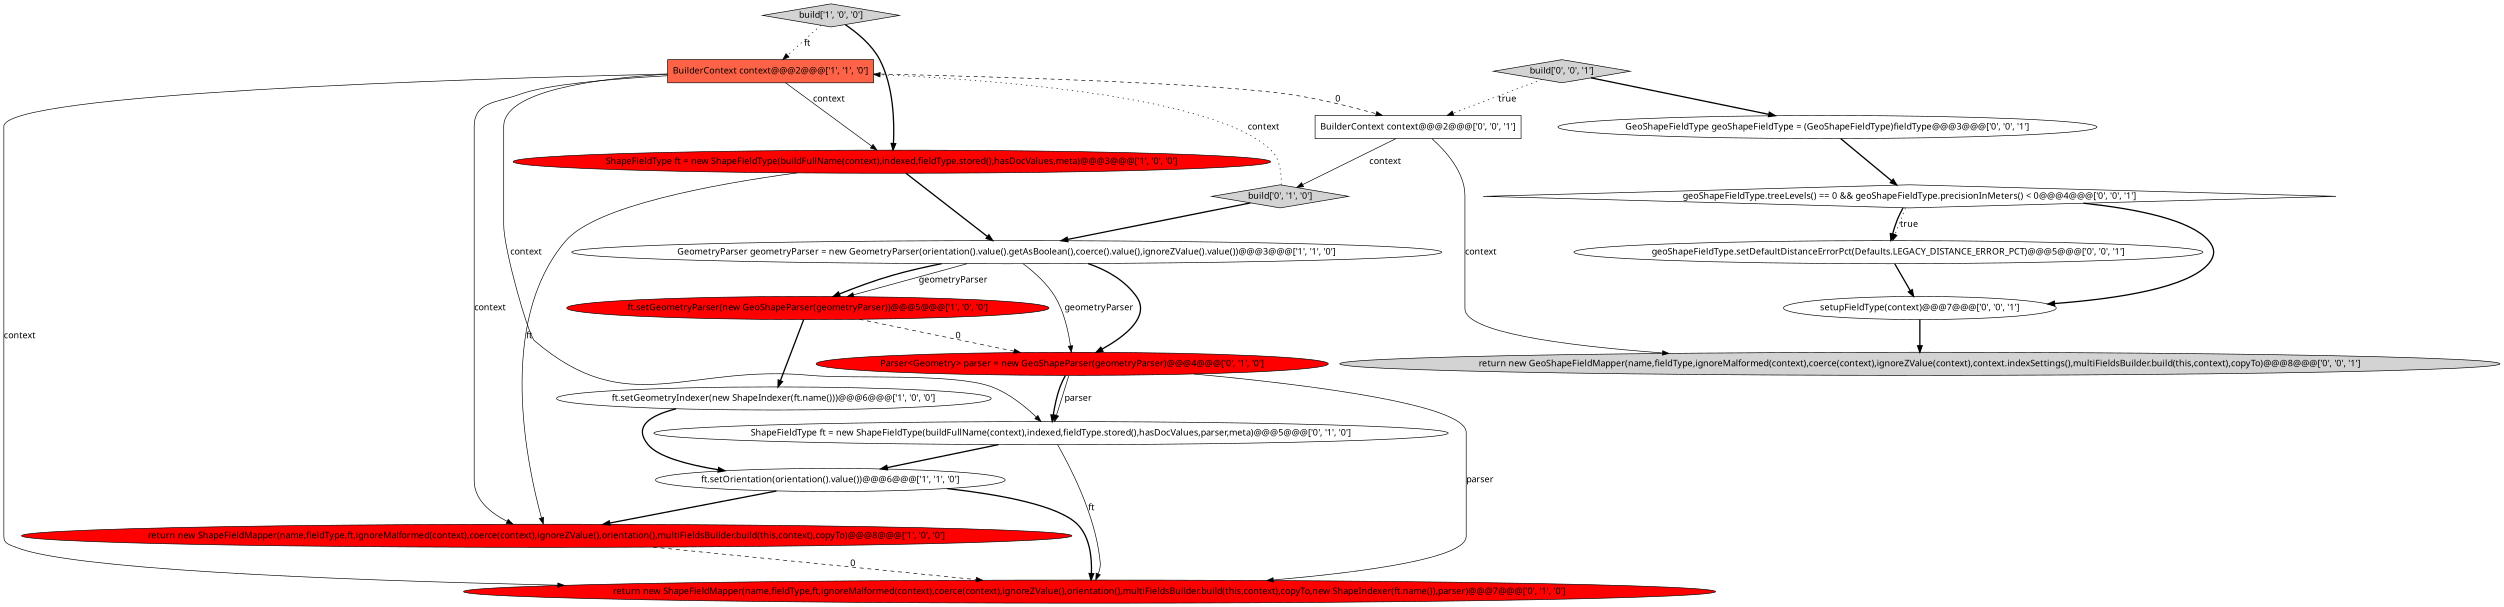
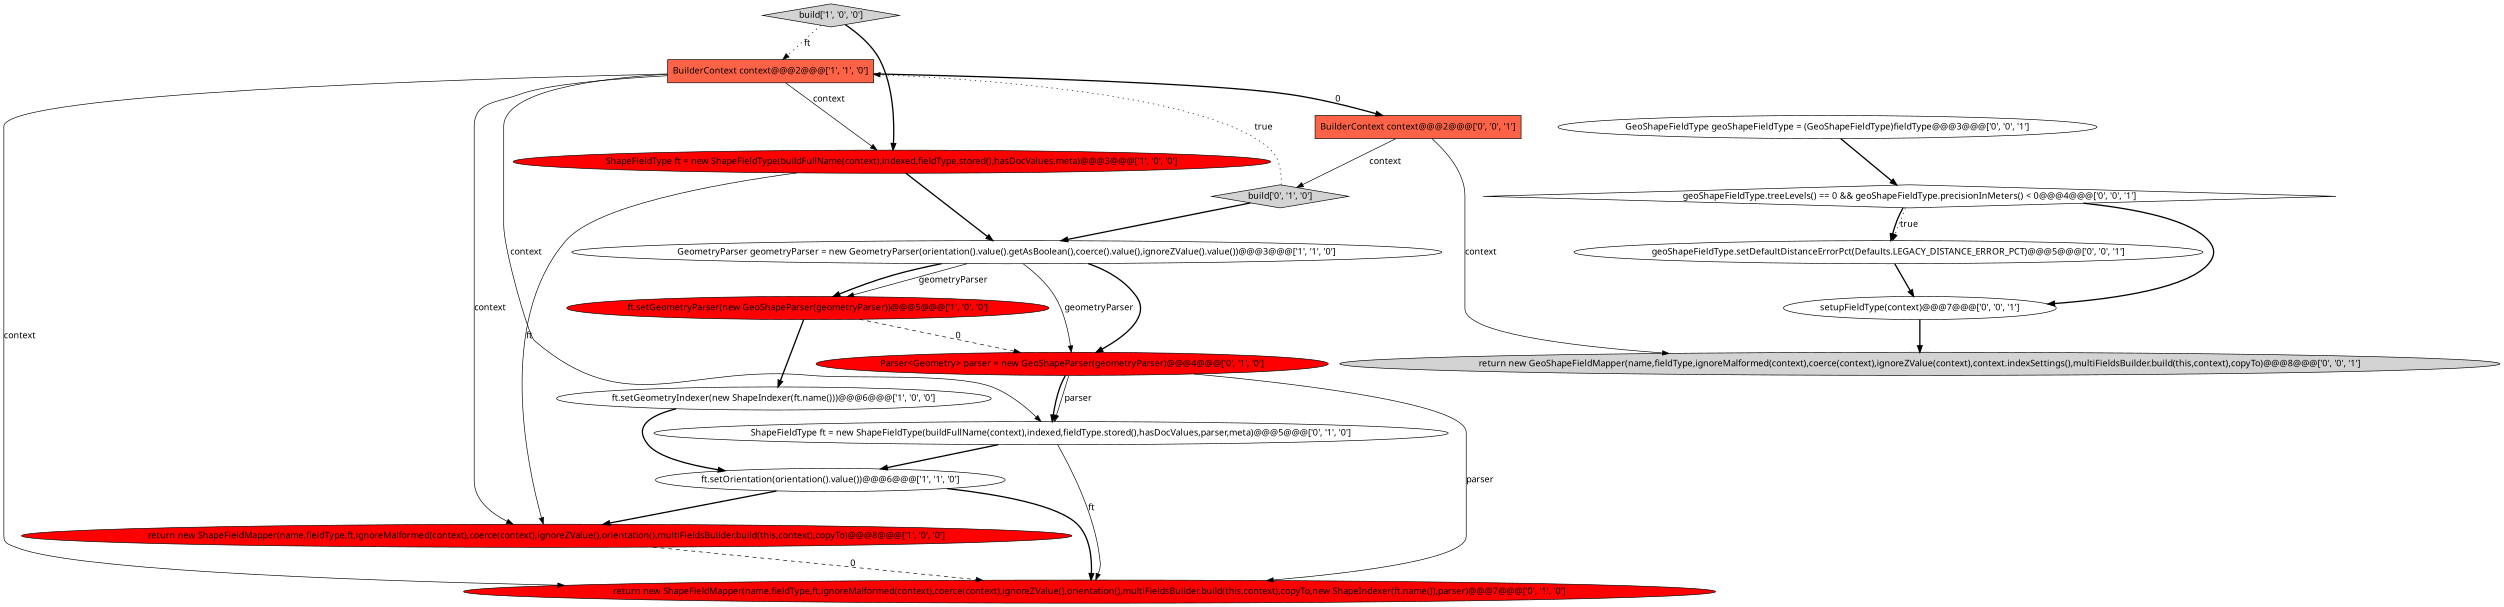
node "build['0', '0', '1']": removed
edge "BuilderContext context@@@2@@@['1', '1', '0']" -> "BuilderContext context@@@2@@@['0', '0', '1']": style dashed -> bold
edge "build['0', '1', '0']" -> "BuilderContext context@@@2@@@['1', '1', '0']": label "context" -> "true"
node "BuilderContext context@@@2@@@['0', '0', '1']": fillcolor white -> tomato
